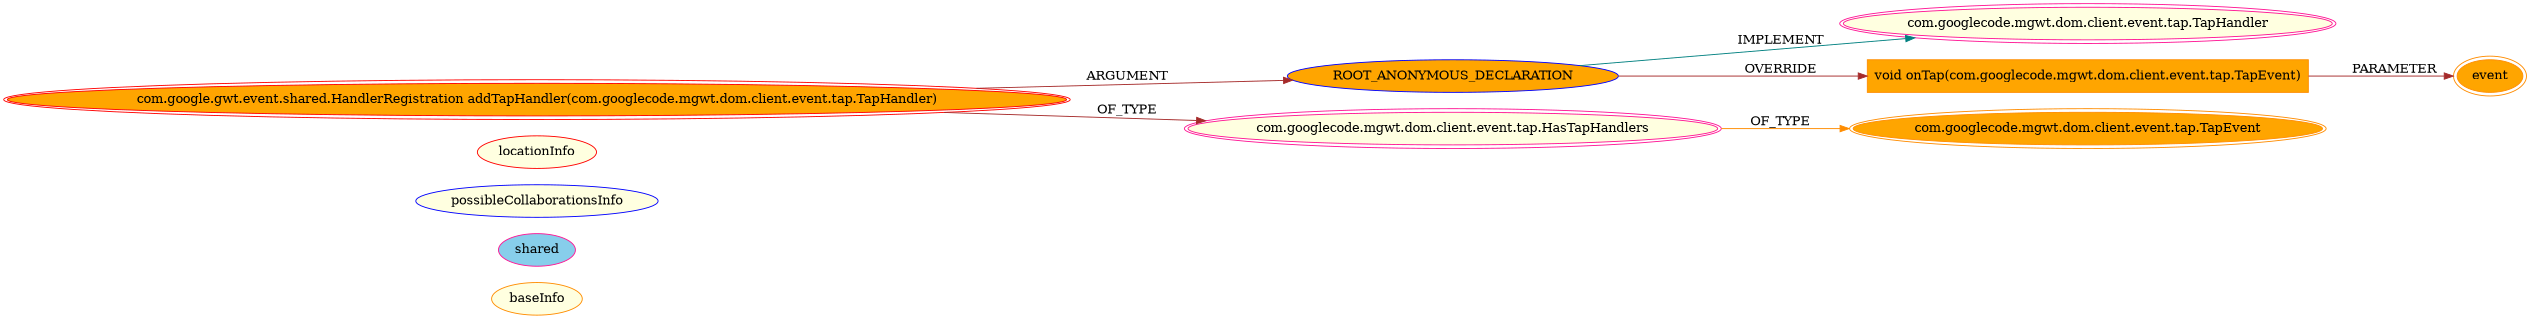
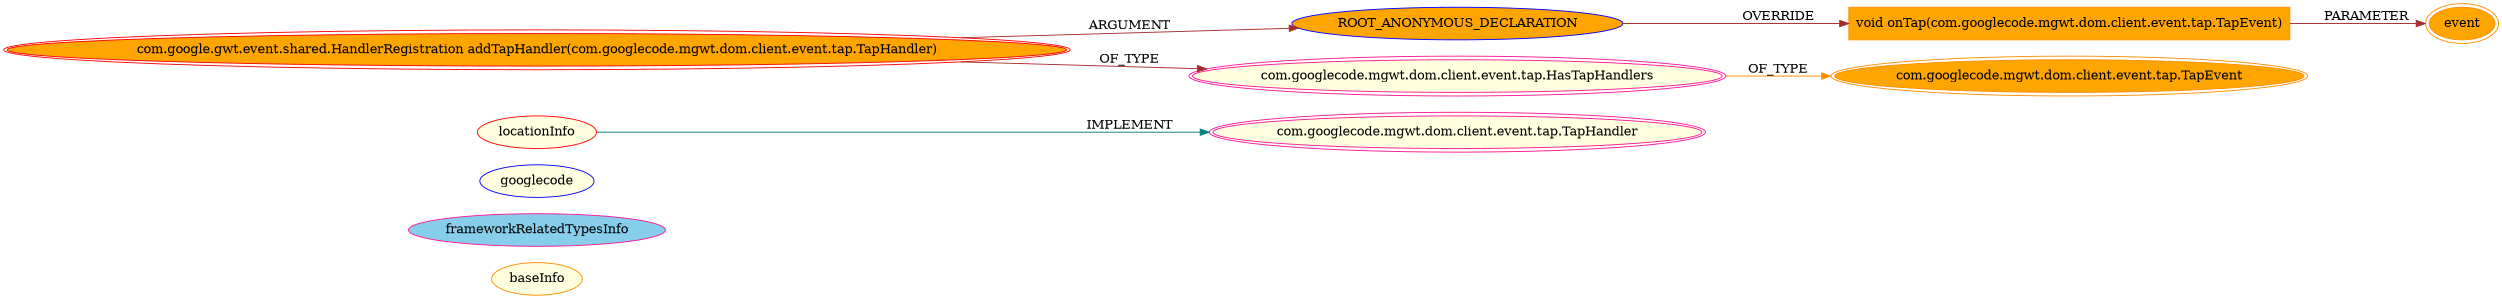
edge "ROOT_ANONYMOUS_DECLARATION" -> "com.googlecode.mgwt.dom.client.event.tap.TapHandler": now "locationInfo" -> "com.googlecode.mgwt.dom.client.event.tap.TapHandler"
node "possibleCollaborationsInfo": label "possibleCollaborationsInfo" -> "googlecode"
node "shared": label "shared" -> "frameworkRelatedTypesInfo"
